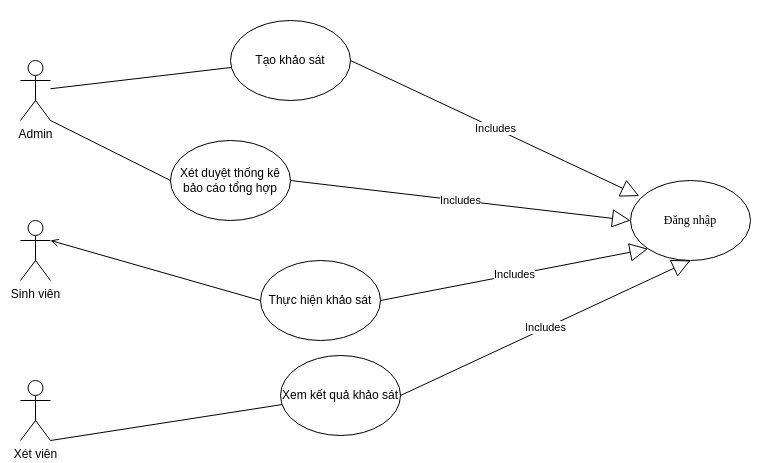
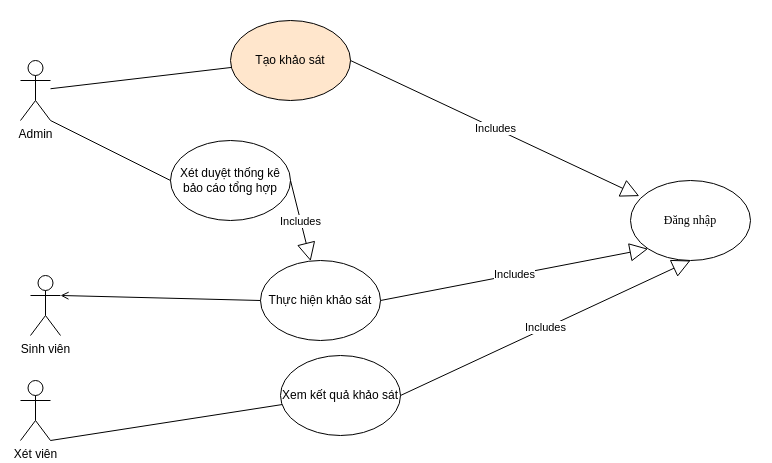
node "Tạo khảo sát": fillcolor #ffffff -> #ffe6cc
edge "Xét duyệt thống kê bảo cáo tổng hợp" -> "Đăng nhập": now "Xét duyệt thống kê bảo cáo tổng hợp" -> "Thực hiện khảo sát"
node "Sinh viên": moved (36, 251) -> (46, 306)
